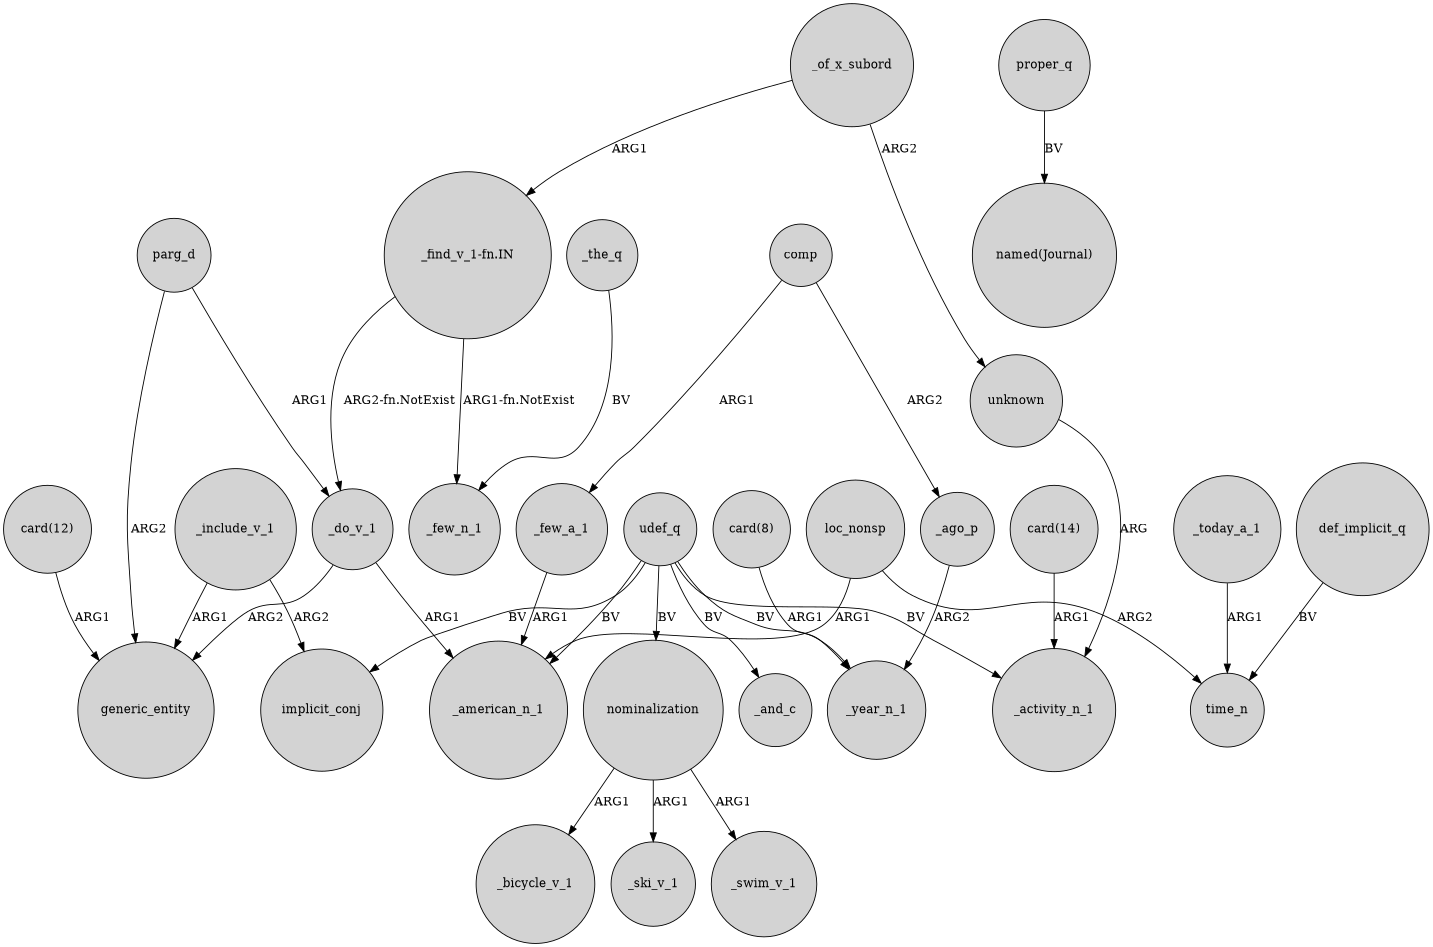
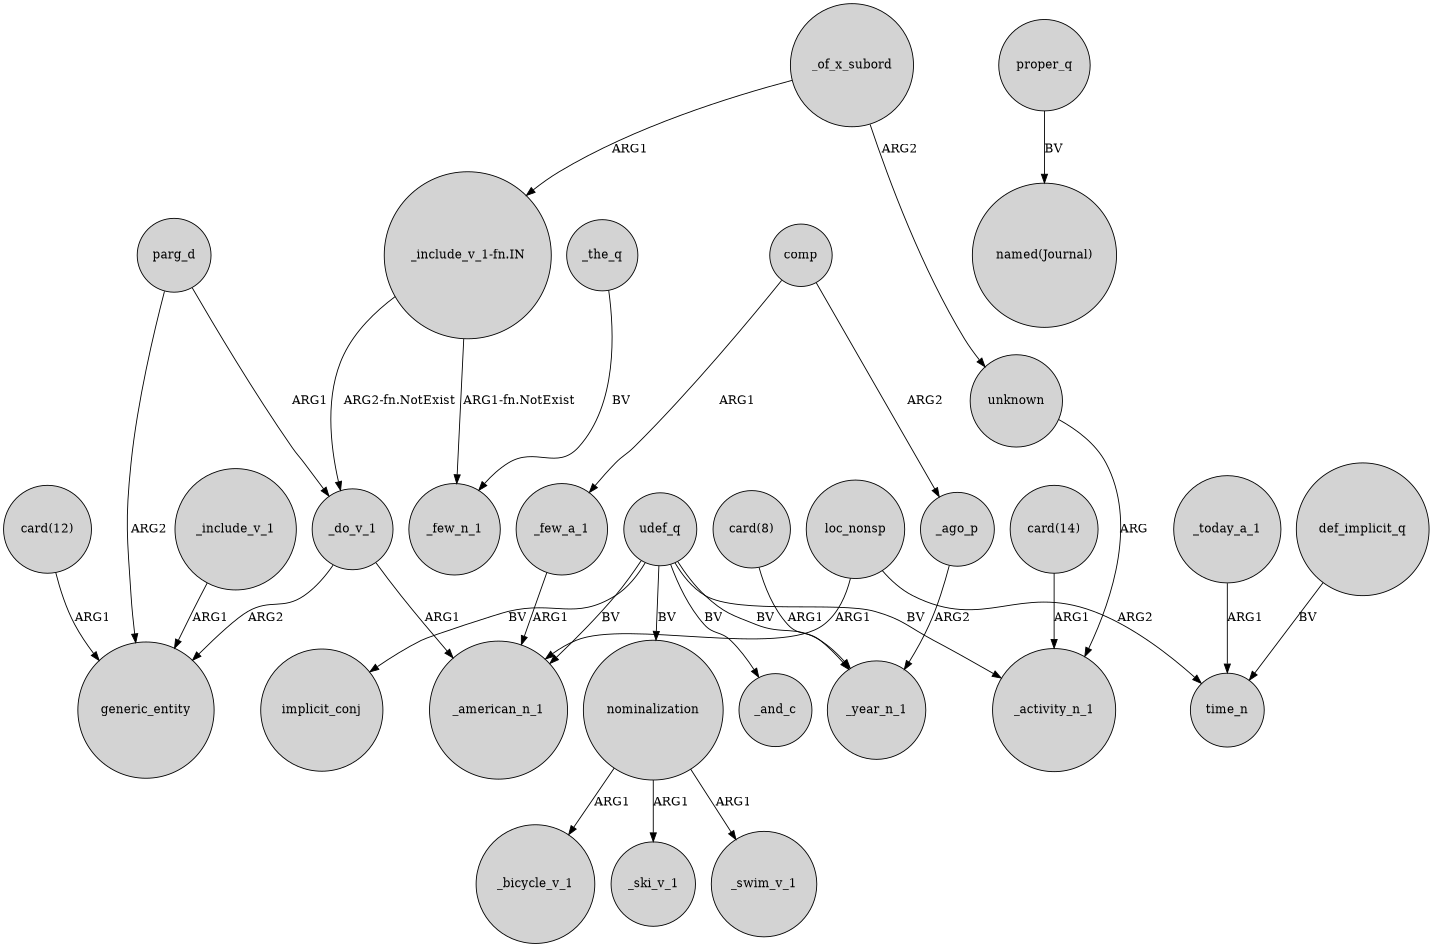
node "_find_v_1-fn.IN": label "_find_v_1-fn.IN" -> "_include_v_1-fn.IN"
edge "_include_v_1" -> "implicit_conj": removed, label "ARG2"
